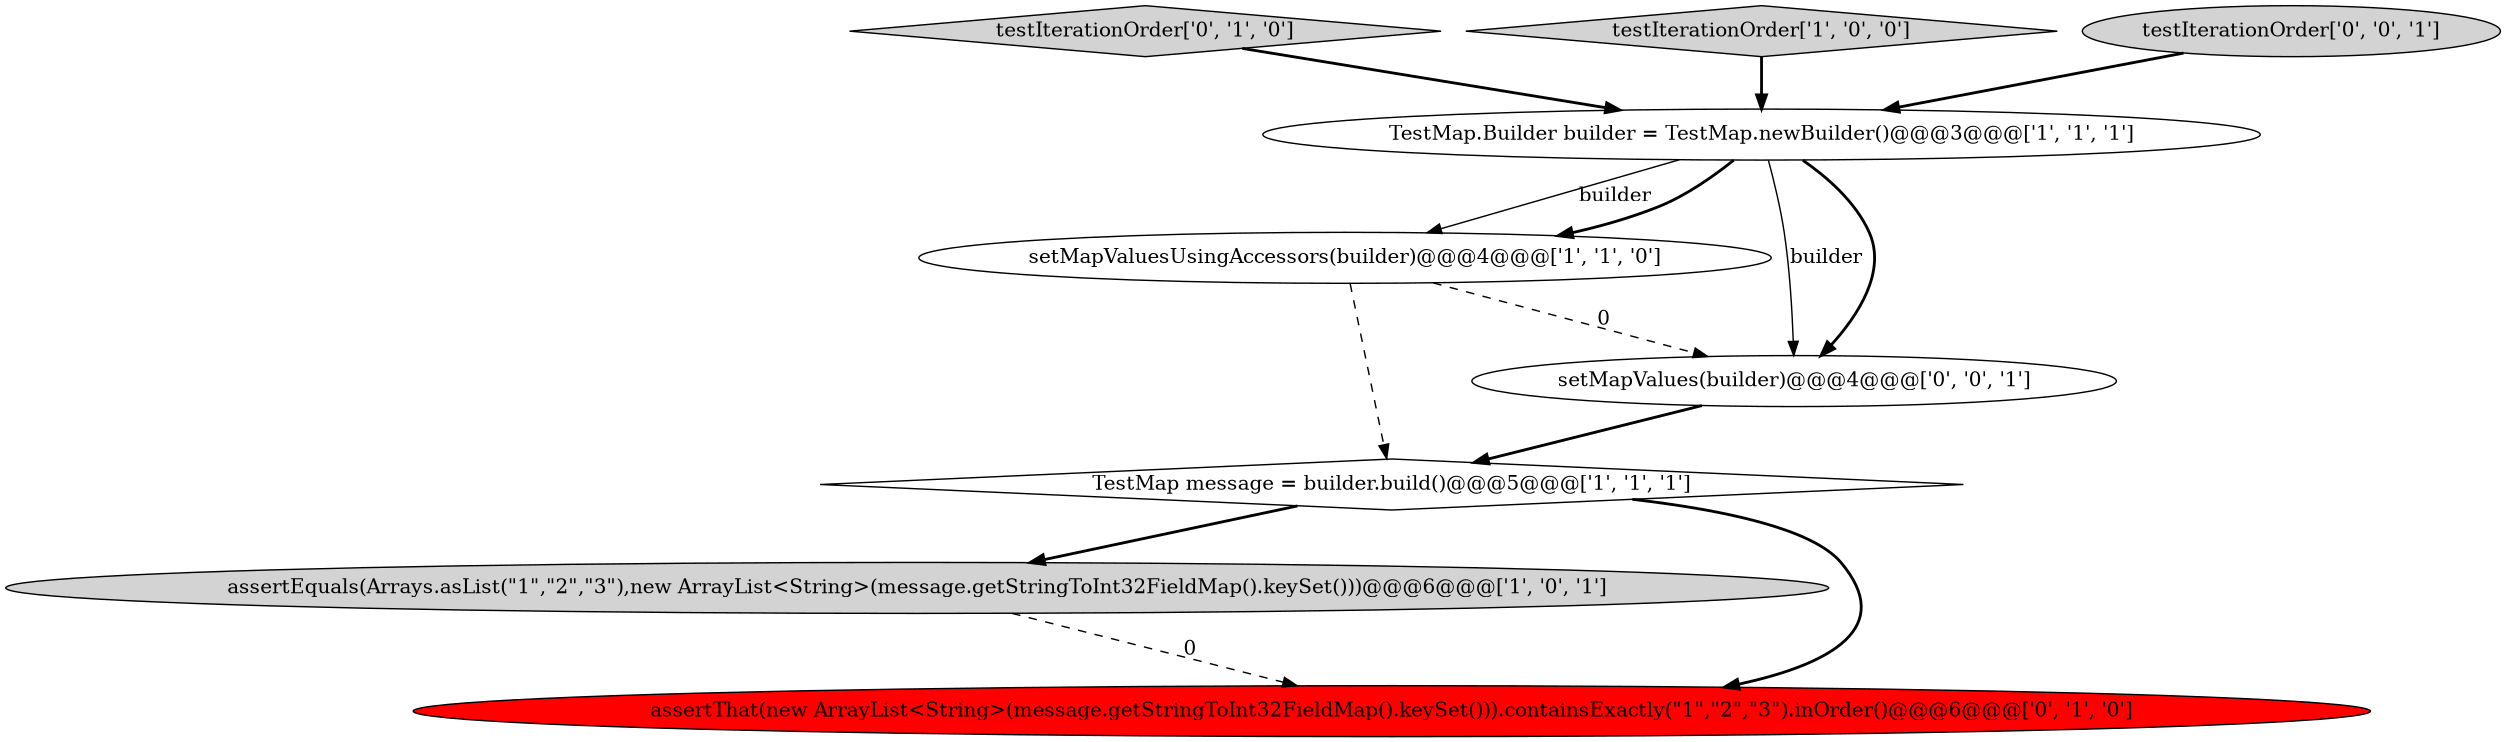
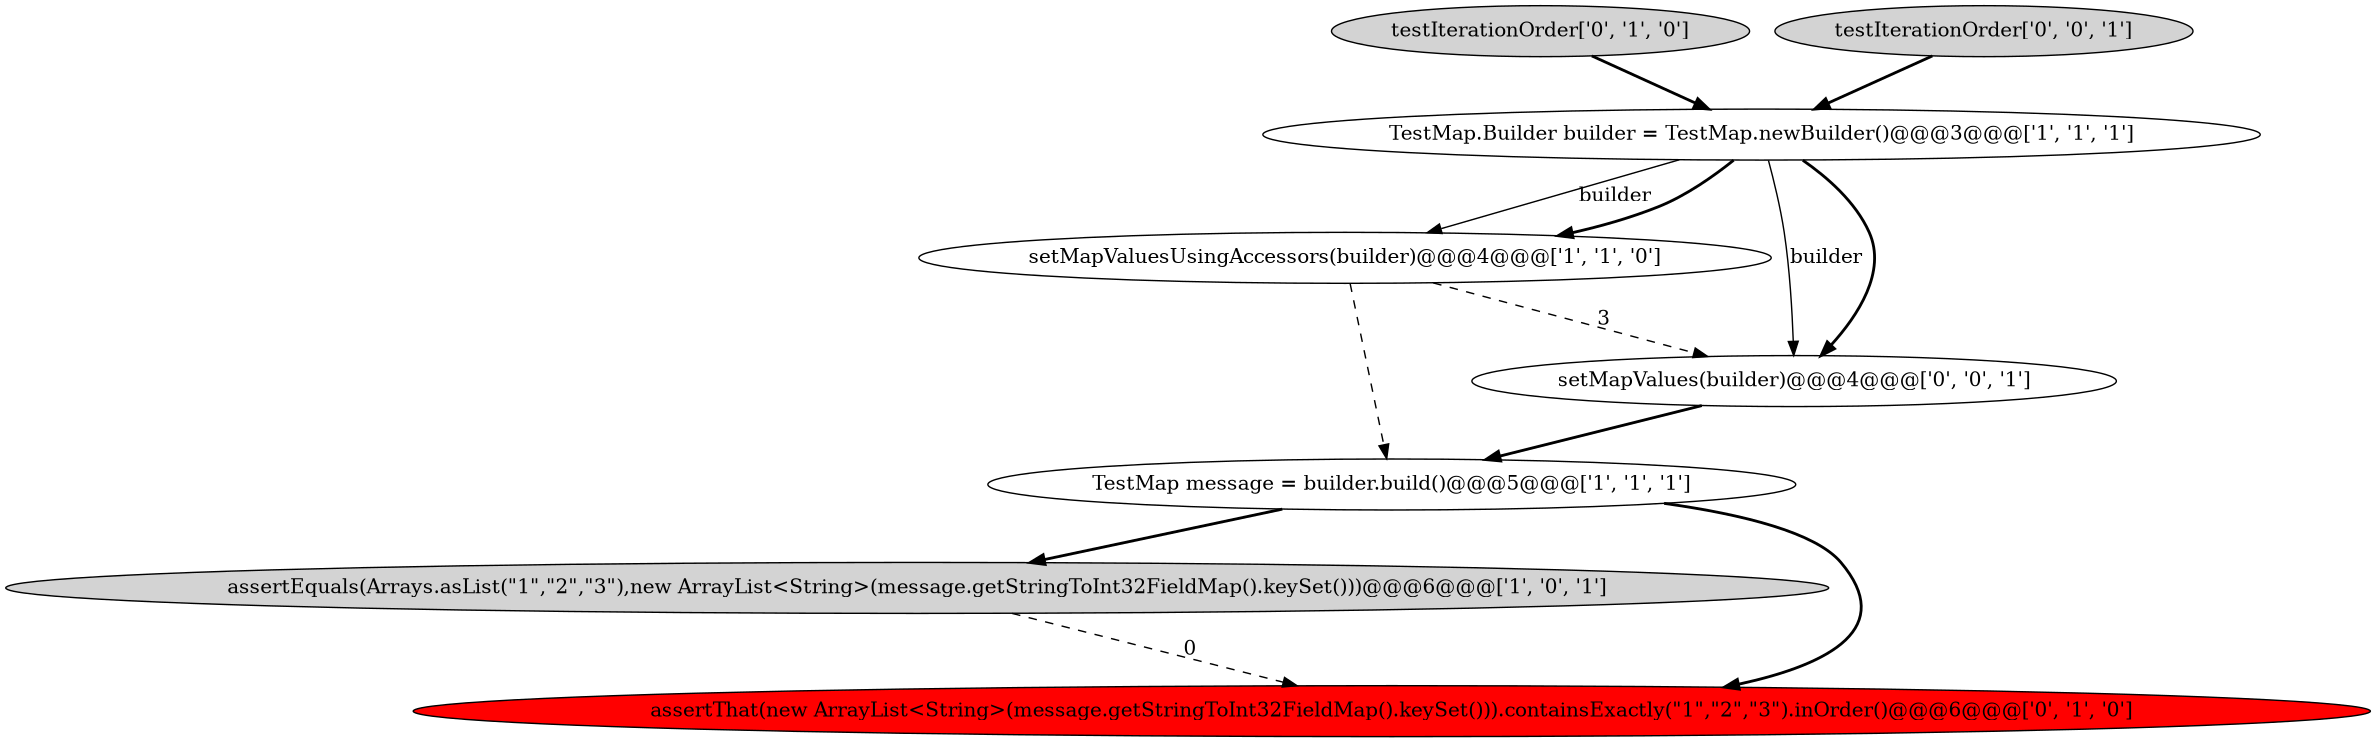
node "testIterationOrder['0', '1', '0']": shape diamond -> ellipse
node "testIterationOrder['1', '0', '0']": removed
edge "setMapValuesUsingAccessors(builder)@@@4@@@['1', '1', '0']" -> "setMapValues(builder)@@@4@@@['0', '0', '1']": label "0" -> "3"
node "TestMap message = builder.build()@@@5@@@['1', '1', '1']": shape diamond -> ellipse
